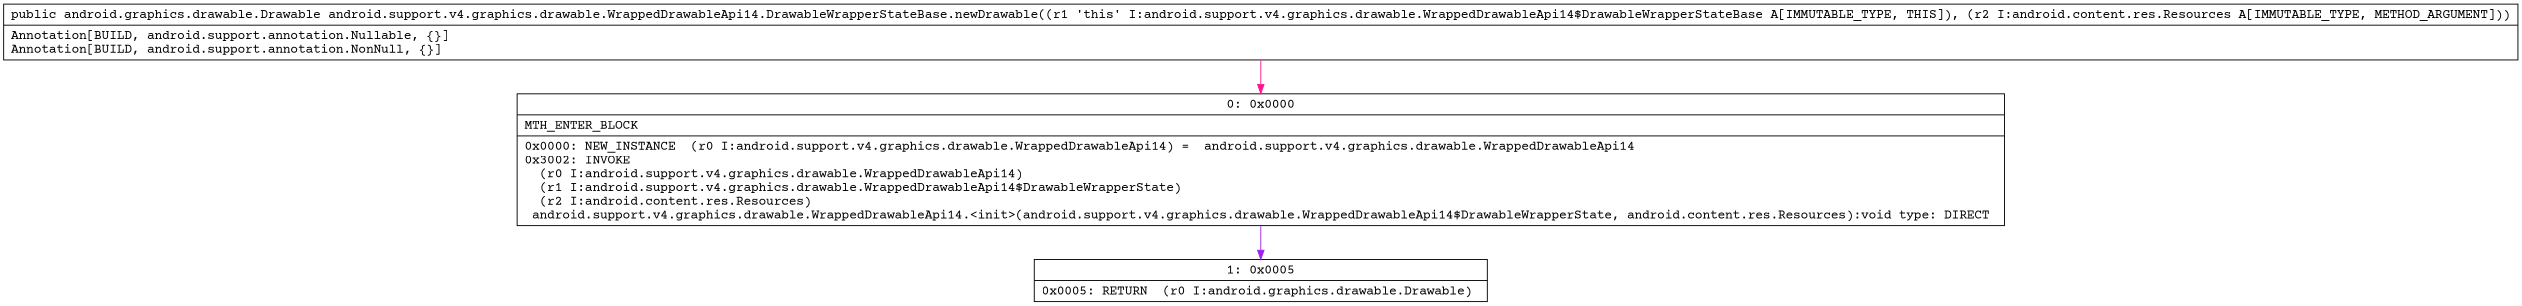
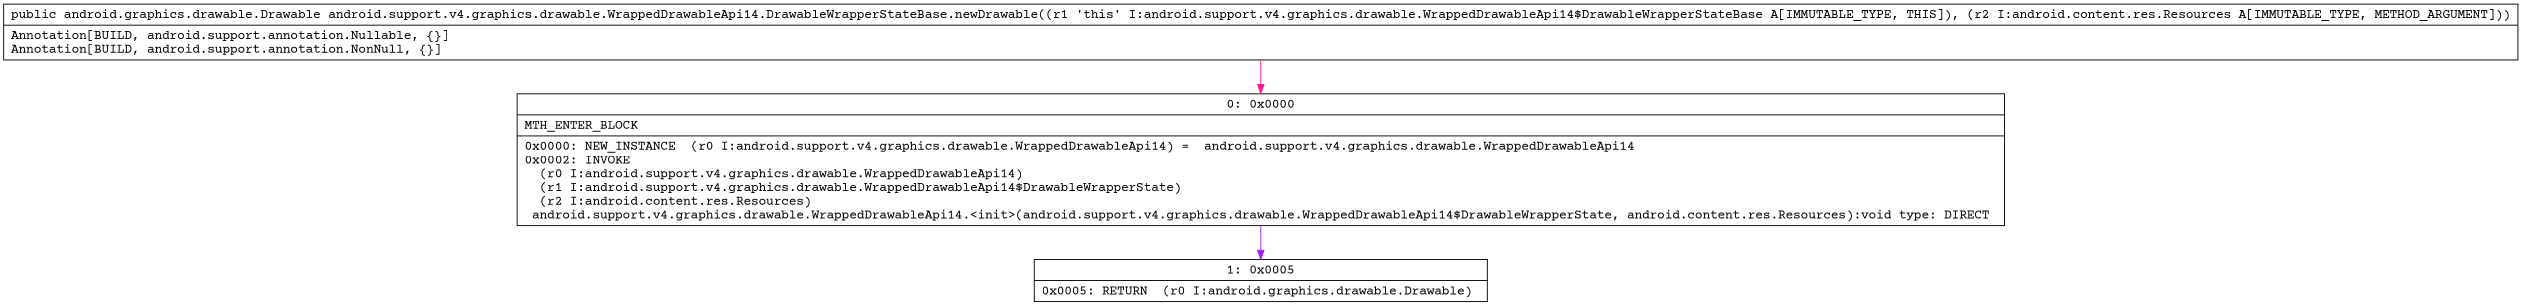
node "0: 0x0000": text "0x3002: INVOKE" -> "0x0002: INVOKE"
